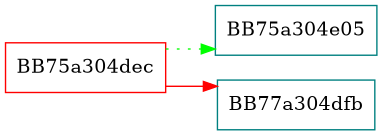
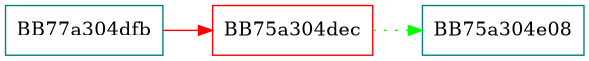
node "BB75a304e05": label "BB75a304e05" -> "BB75a304e08"
edge "BB75a304dec" -> "BB77a304dfb": reversed
